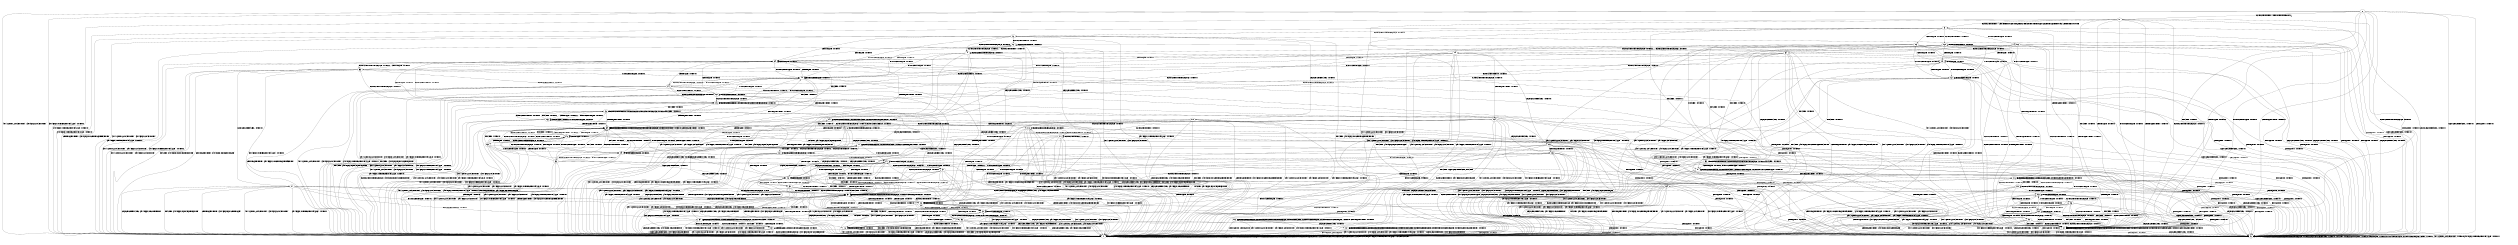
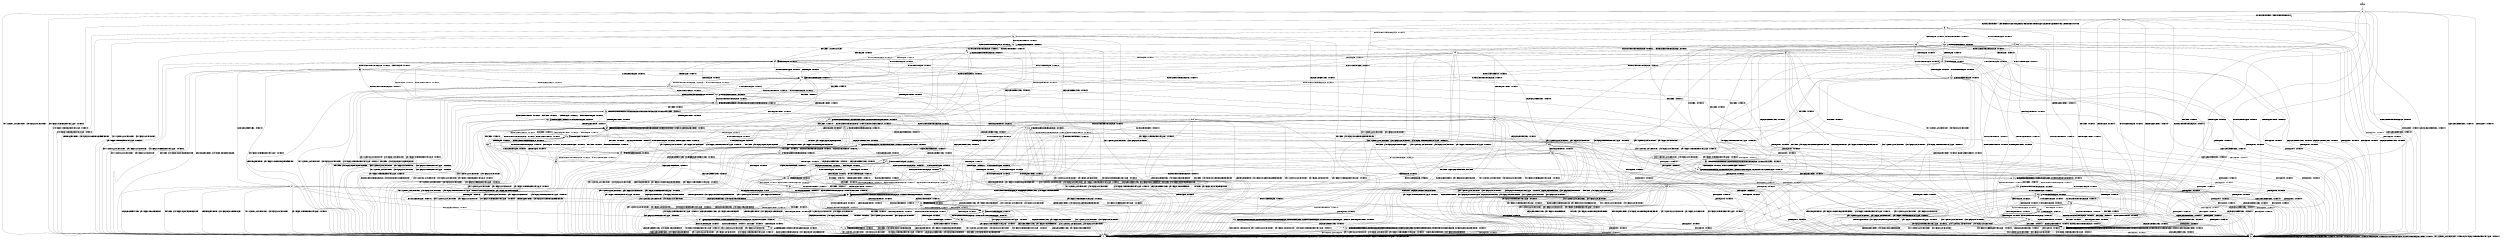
node "__start0": added
edge "s6" -> "s29": label "CERTIFICATE / TIMEOUT" -> "FINISHED / SOCKET_CLOSED"
edge "s41" -> "s48": removed, label "CERTIFICATE / TIMEOUT"
edge "s21" -> "s47": removed, label "EMPTY_CERTIFICATE / TIMEOUT"
edge "s23" -> "s18": removed, label "ECDH_CLIENT_HELLO / TIMEOUT"
edge "s31" -> "s13": removed, label "CERTIFICATE / TIMEOUT"
